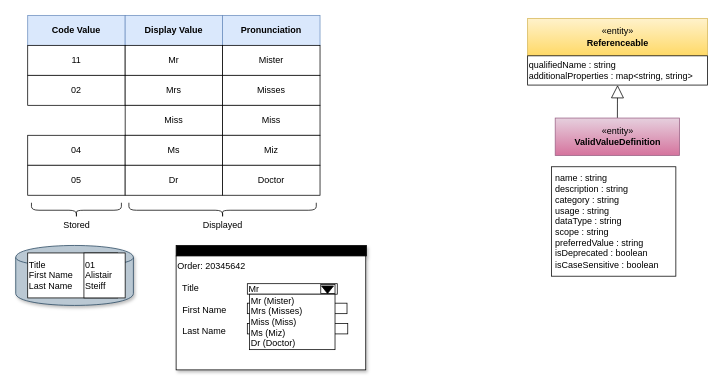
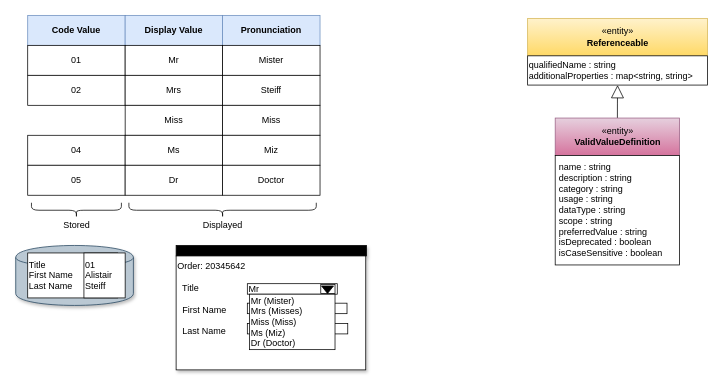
node "11": label "11" -> "01"
node "Misses": label "Misses" -> "Steiff"
node "name : string description : string category : string usage : string dataType : string scope : string preferredValue : string isDeprecated : boolean isCaseSensitive : boolean": moved (614, 222) -> (617, 210)
